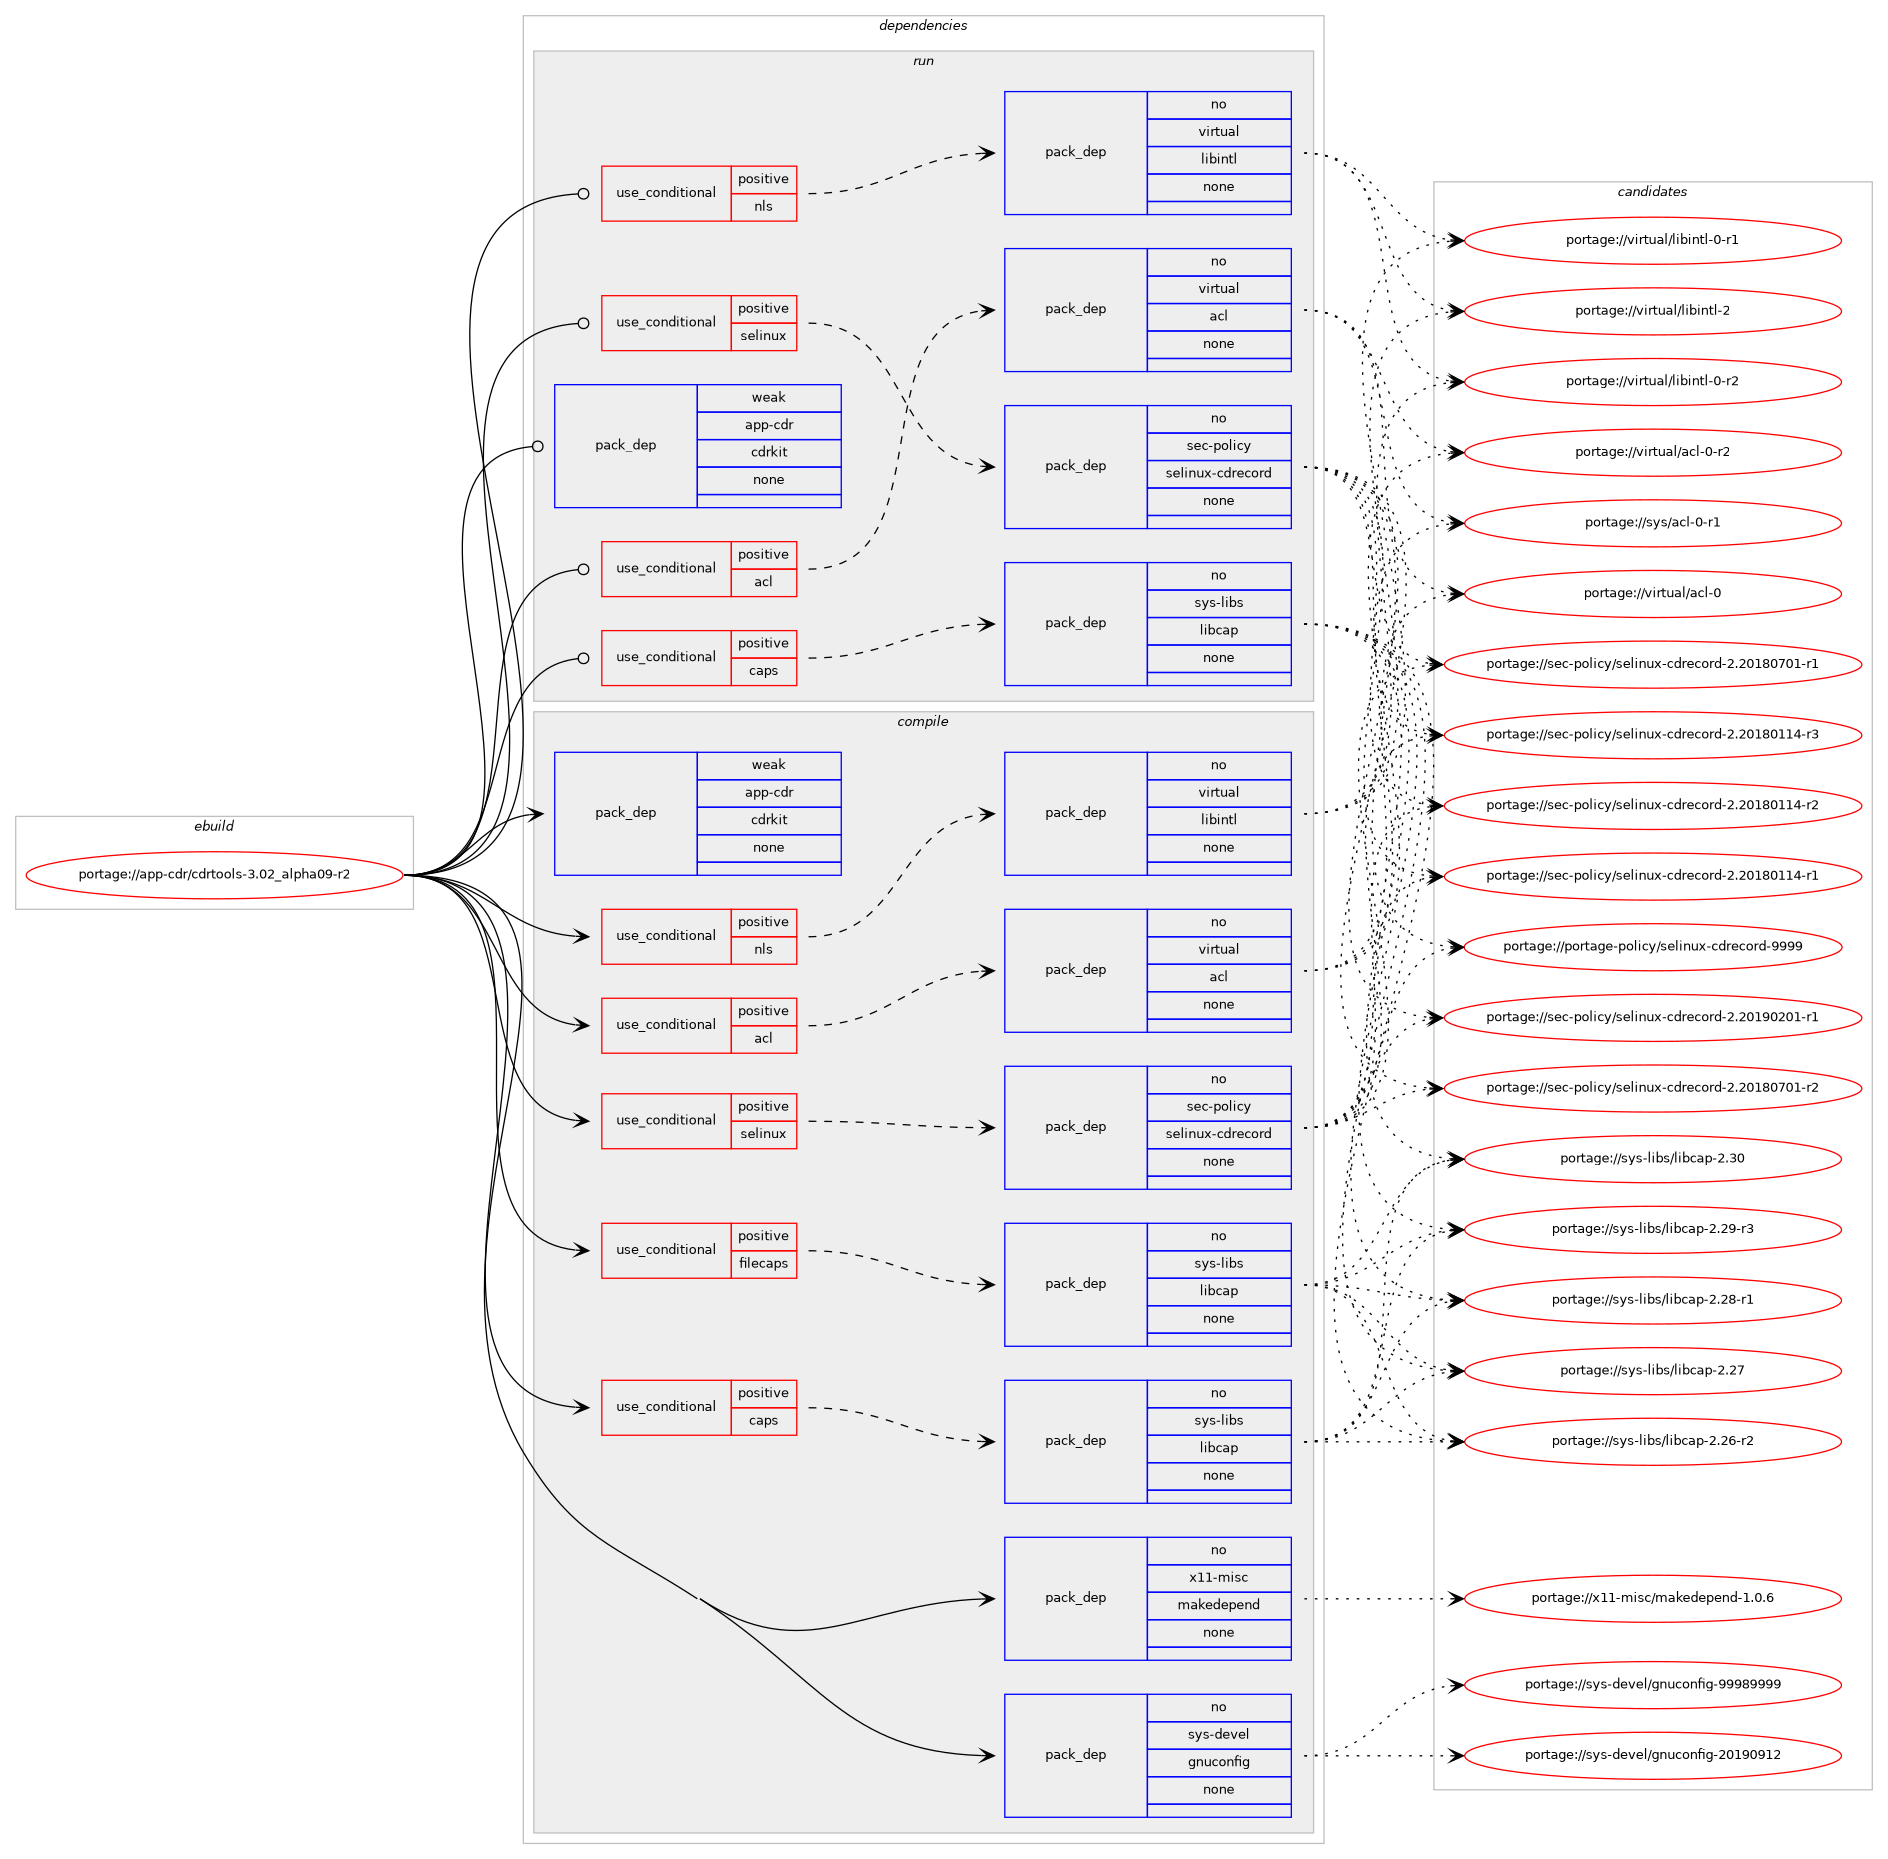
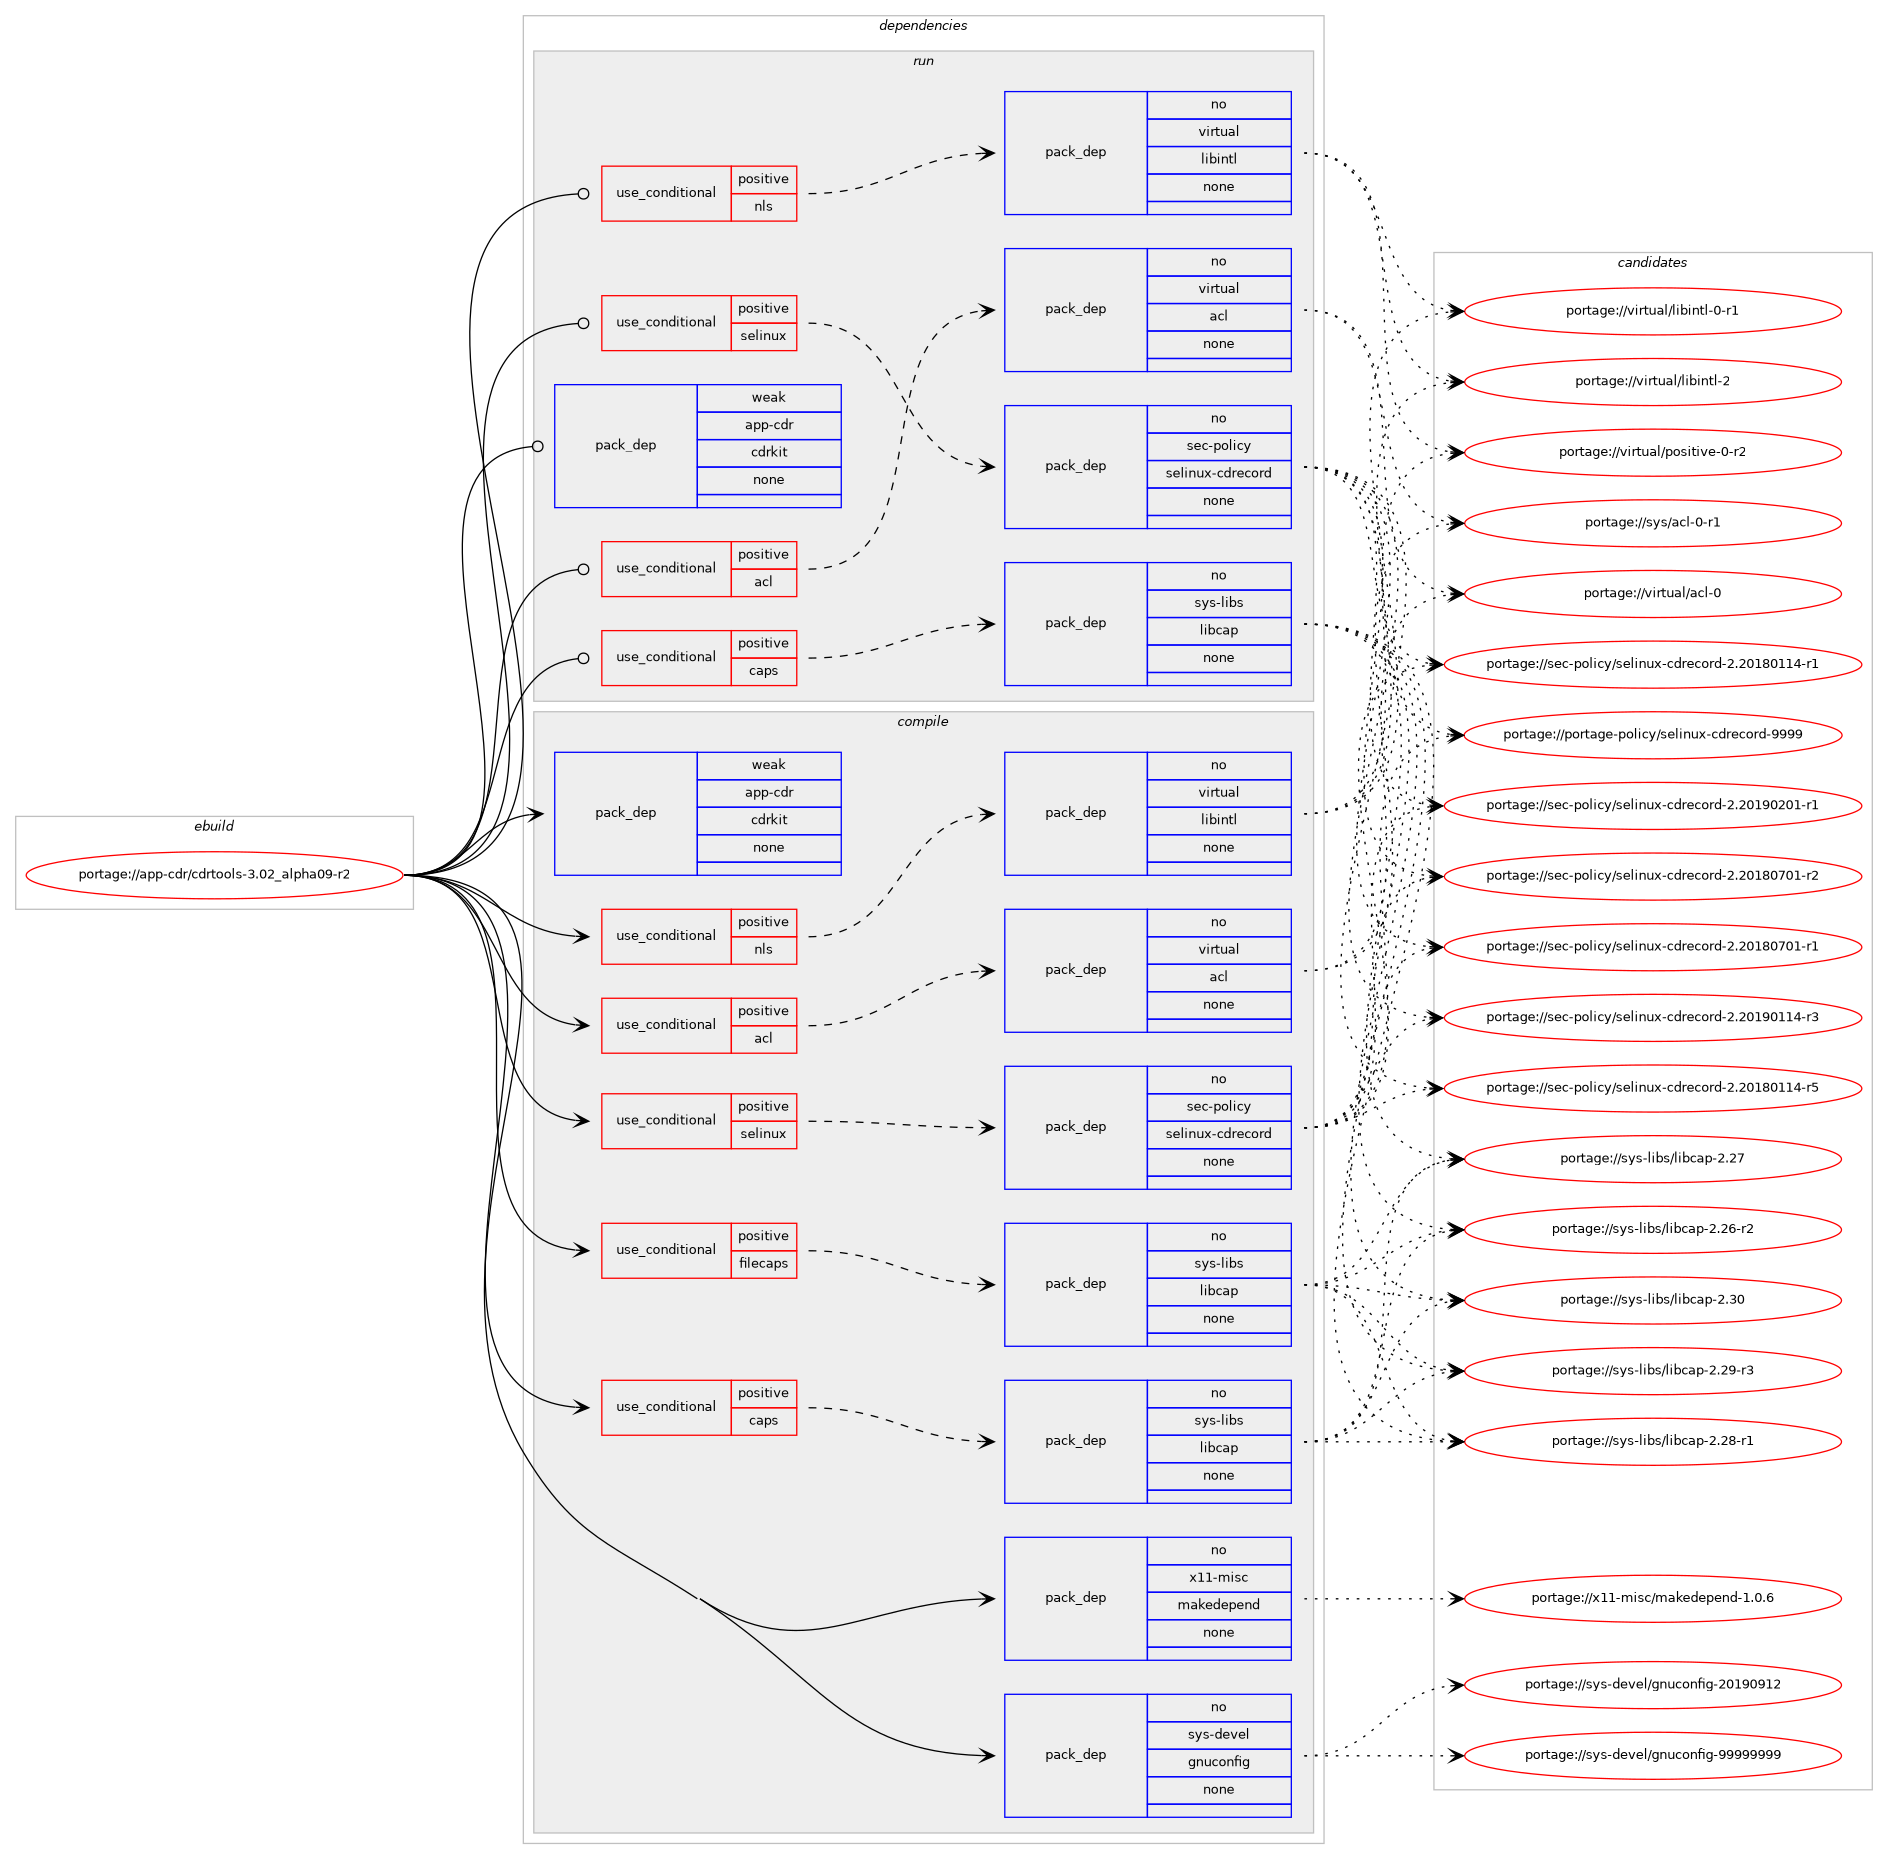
node "portage://virtual/libintl-0-r2": label "portage://virtual/libintl-0-r2" -> "portage://virtual/positive-0-r2"
node "portage://virtual/acl-0-r2": removed
node "portage://sec-policy/selinux-cdrecord-2.20180114-r3": label "portage://sec-policy/selinux-cdrecord-2.20180114-r3" -> "portage://sec-policy/selinux-cdrecord-2.20190114-r3"
node "portage://sec-policy/selinux-cdrecord-2.20180114-r2": label "portage://sec-policy/selinux-cdrecord-2.20180114-r2" -> "portage://sec-policy/selinux-cdrecord-2.20180114-r5"
node "portage://sys-devel/gnuconfig-99989999": label "portage://sys-devel/gnuconfig-99989999" -> "portage://sys-devel/gnuconfig-99999999"
